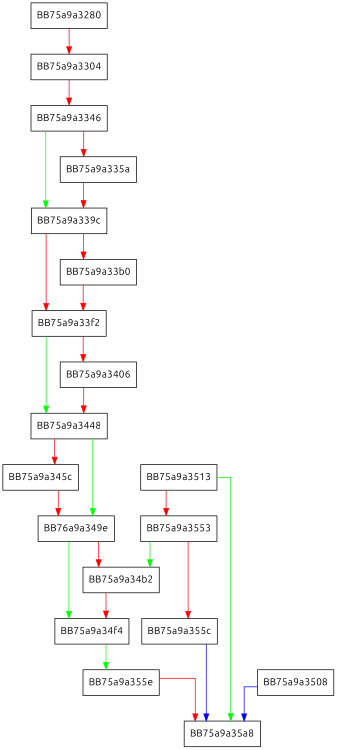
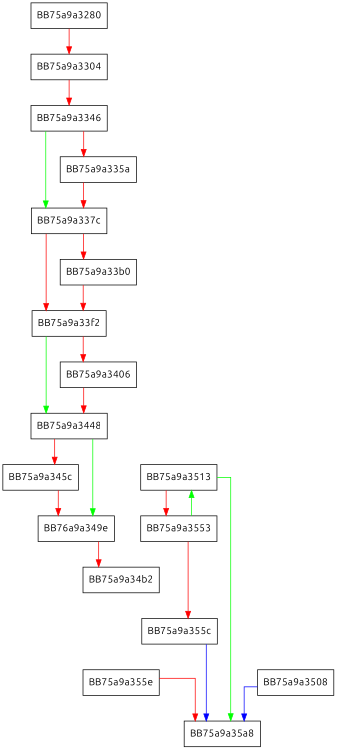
node "BB75a9a339c": label "BB75a9a339c" -> "BB75a9a337c"
edge "BB75a9a3553" -> "BB75a9a34b2": now "BB75a9a3553" -> "BB75a9a3513"
node "BB75a9a34f4": removed
